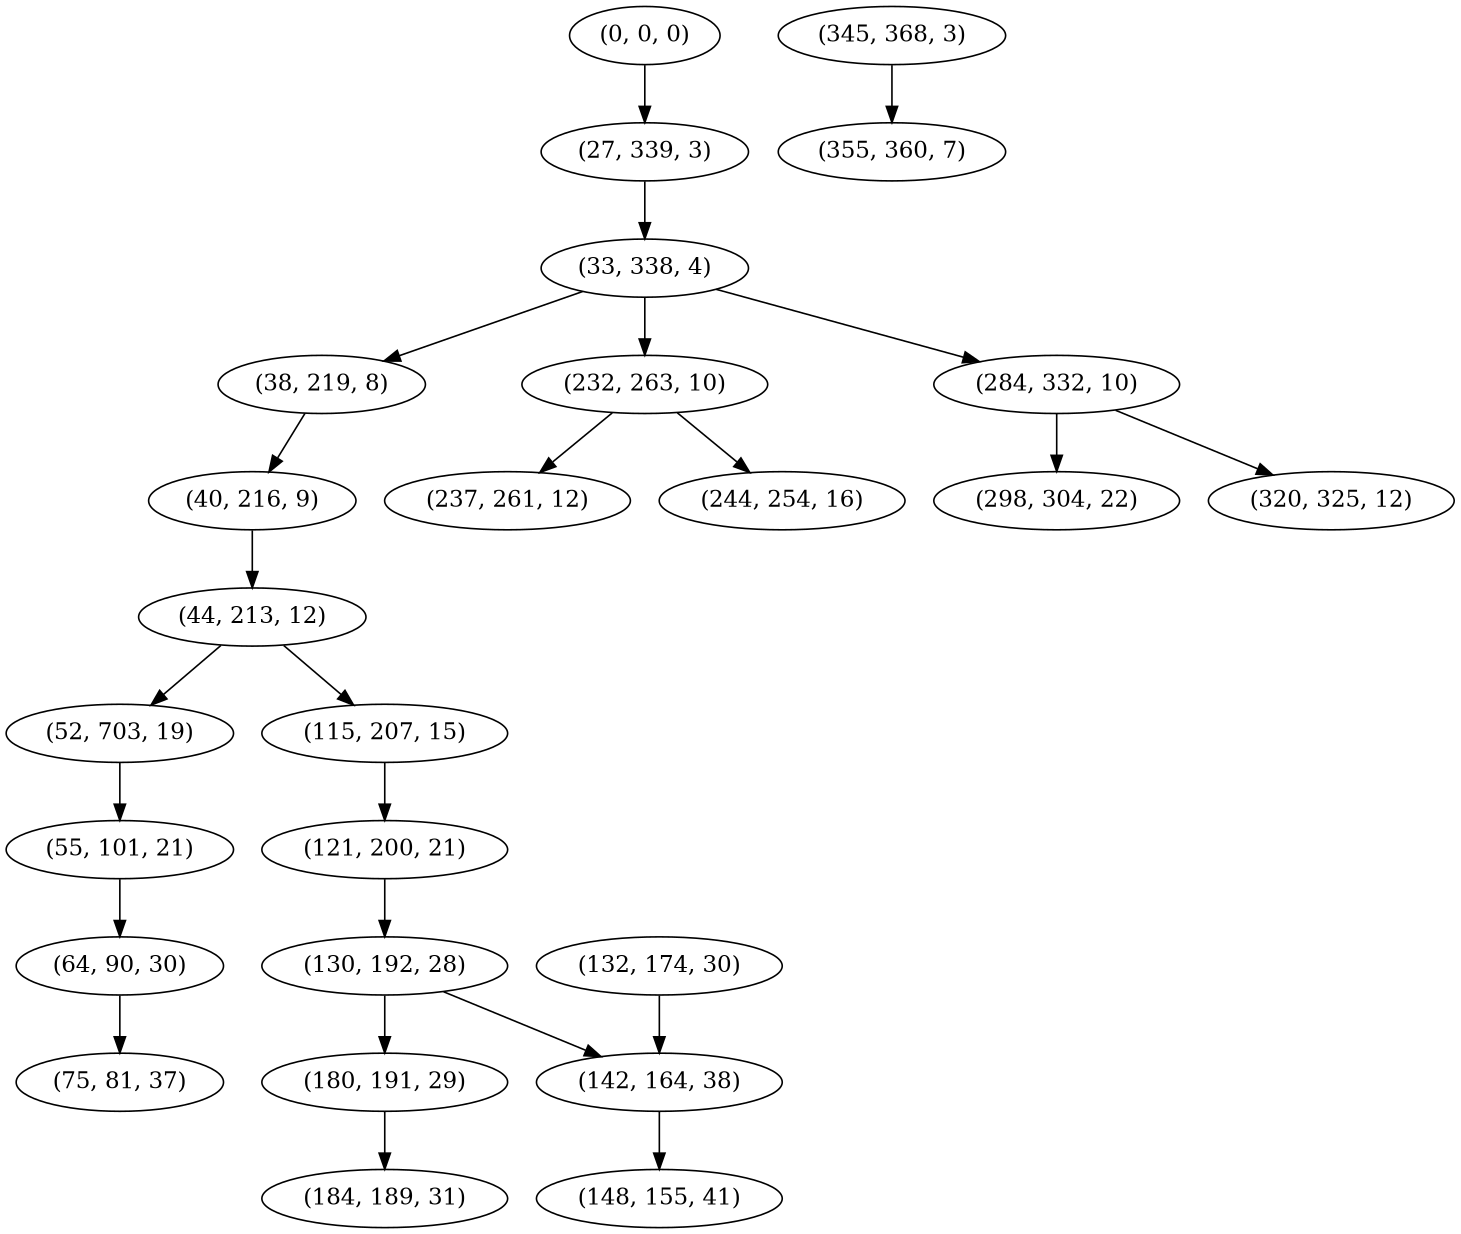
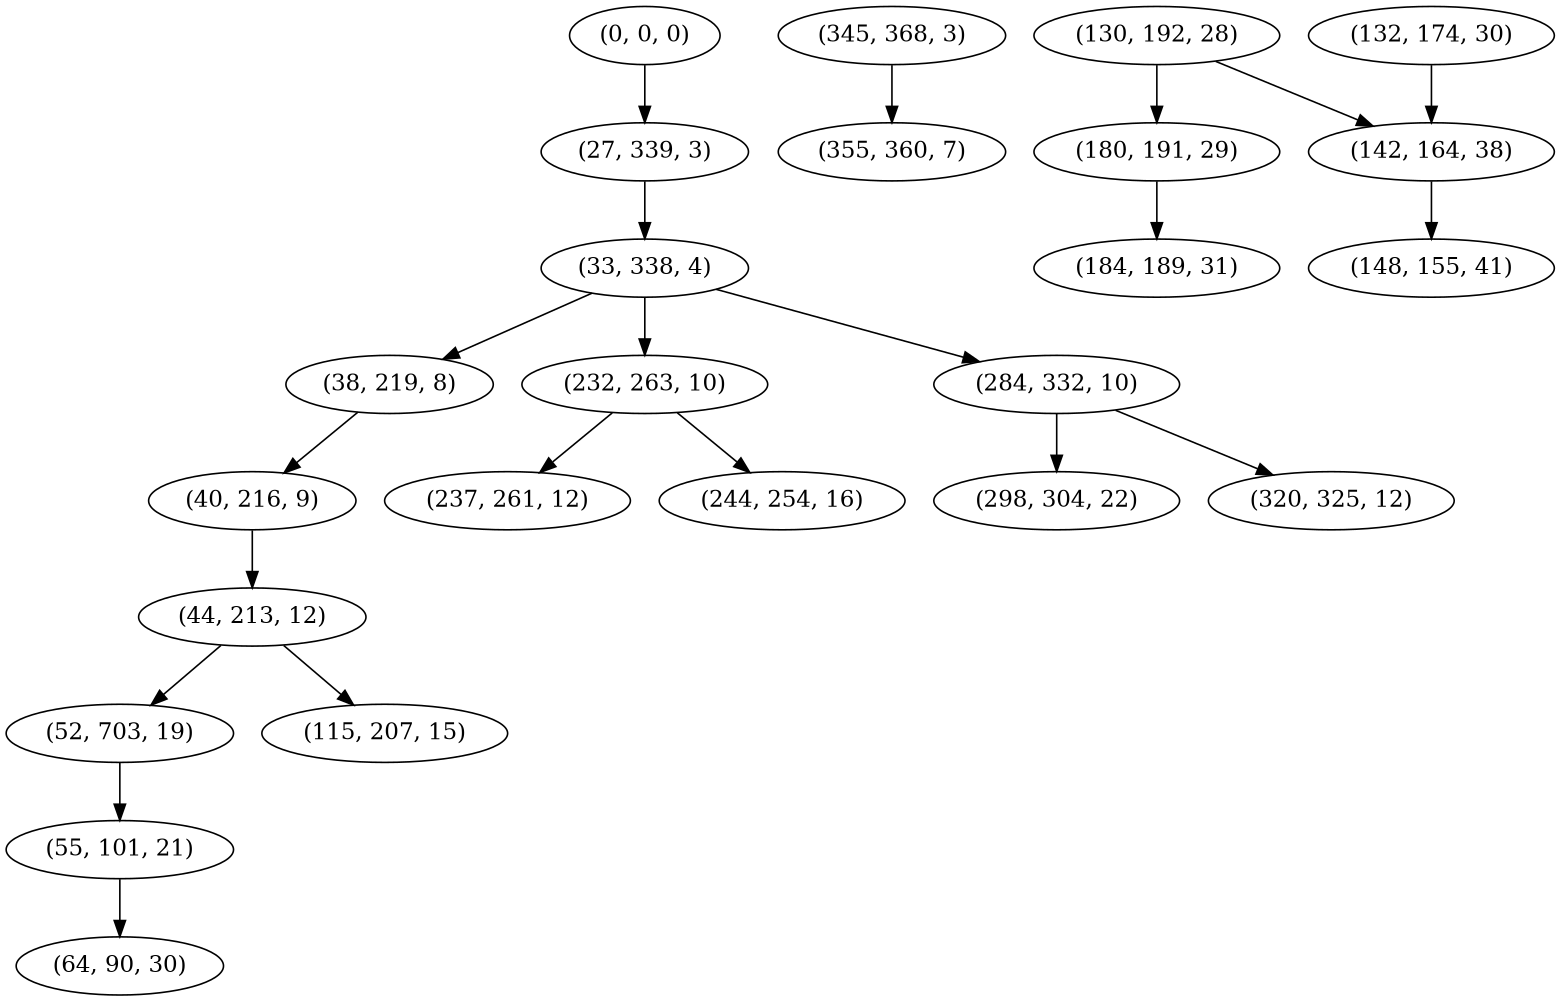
node "(121, 200, 21)": removed
node "(75, 81, 37)": removed
